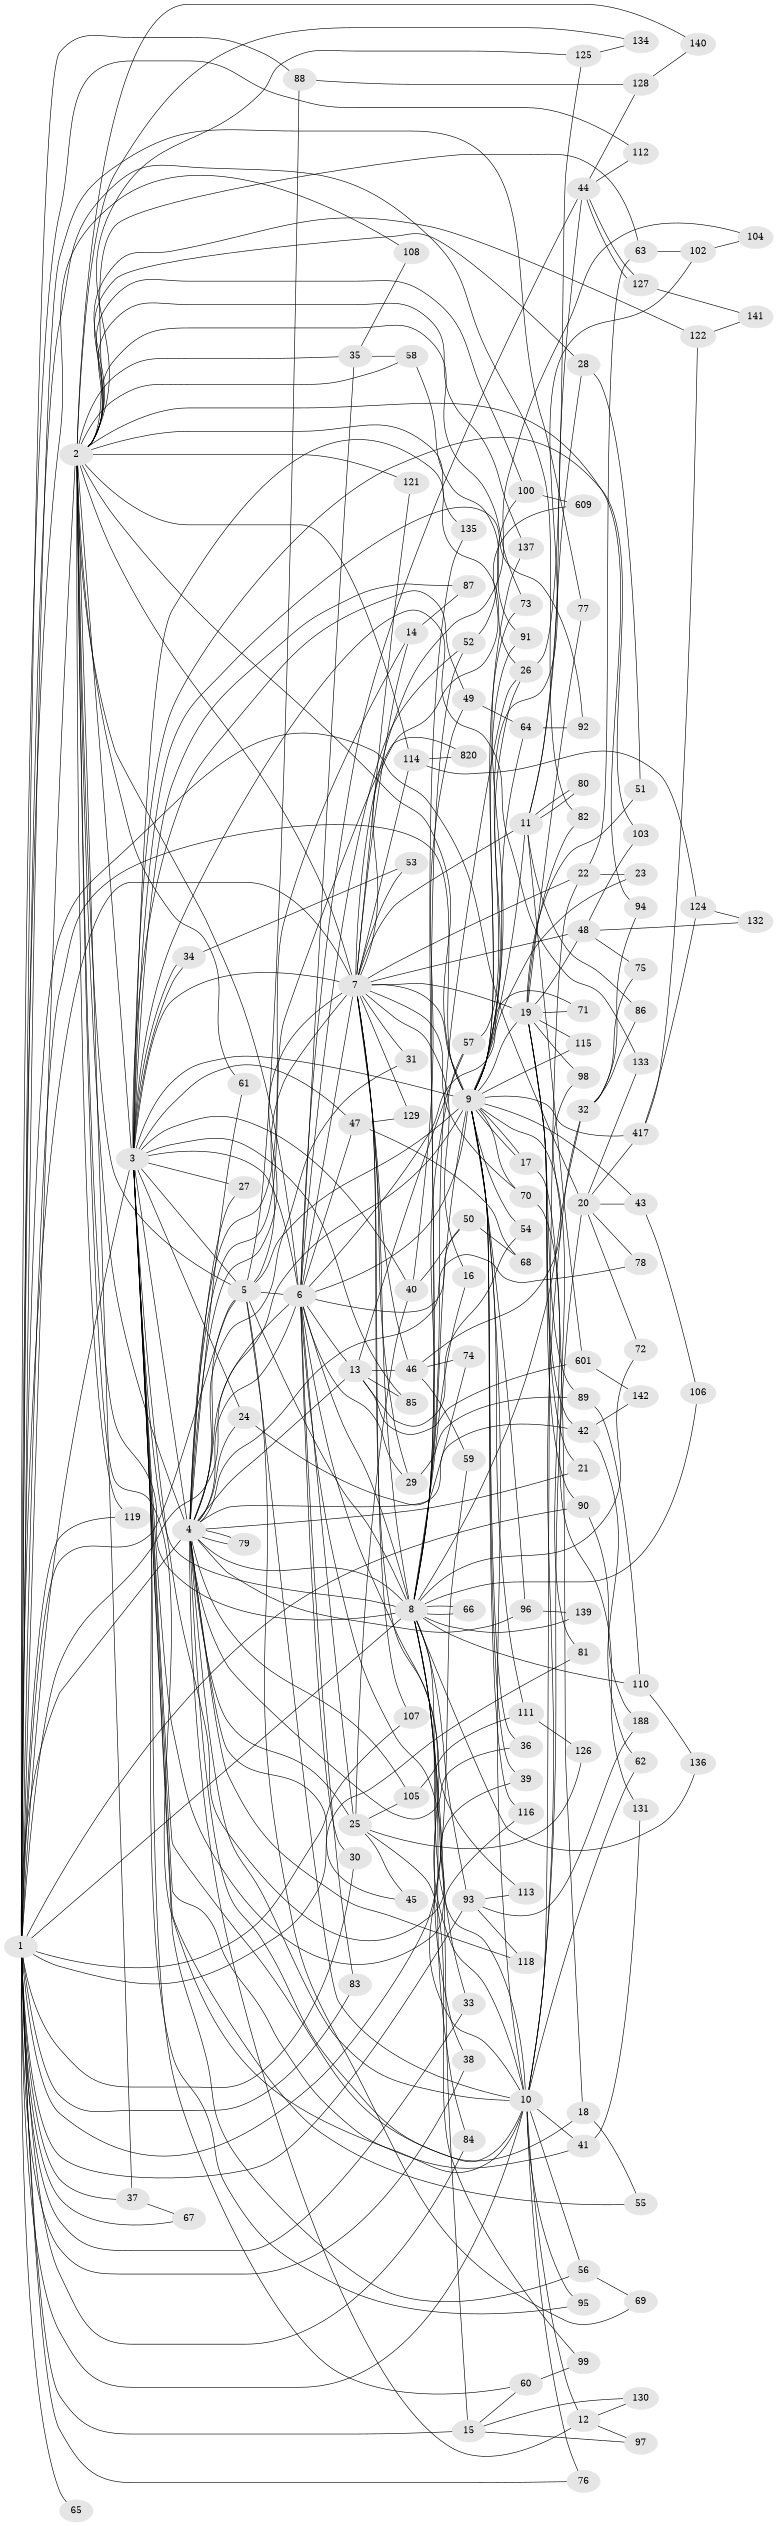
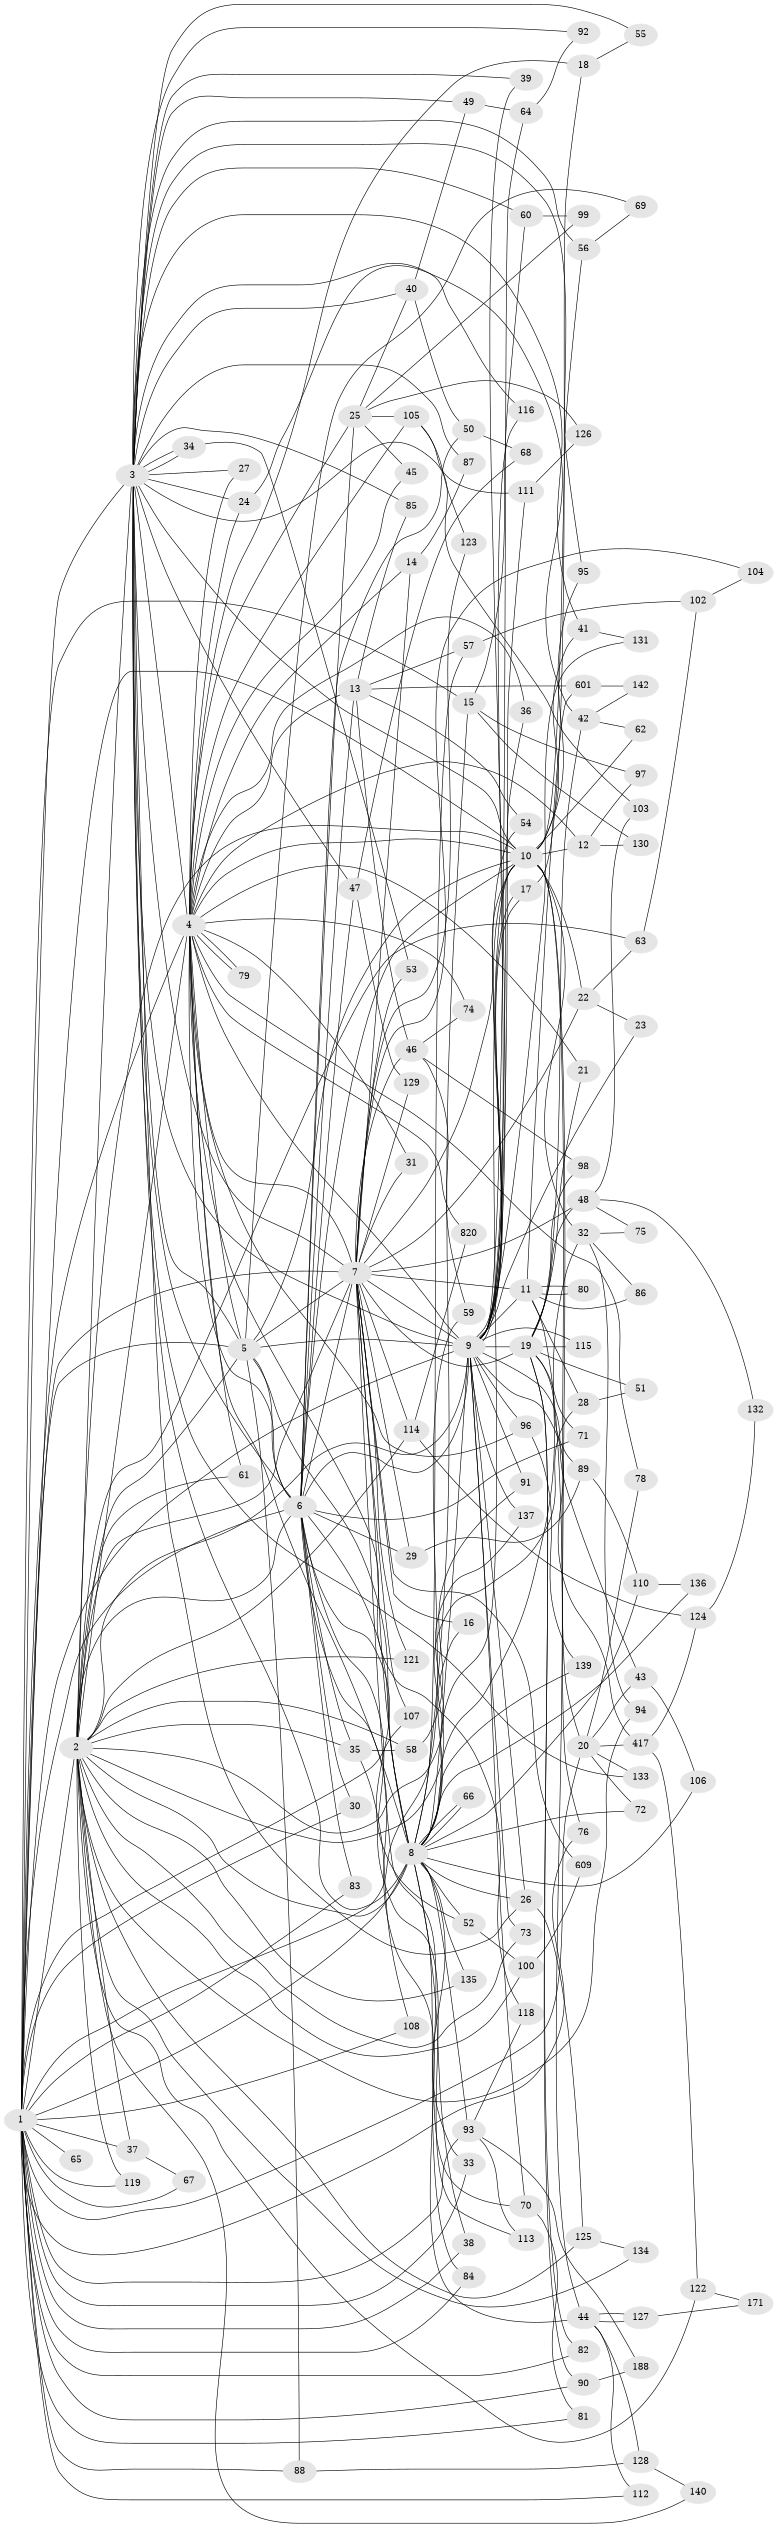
node "141": label "141" -> "171"
node "123": added
node "77": removed
